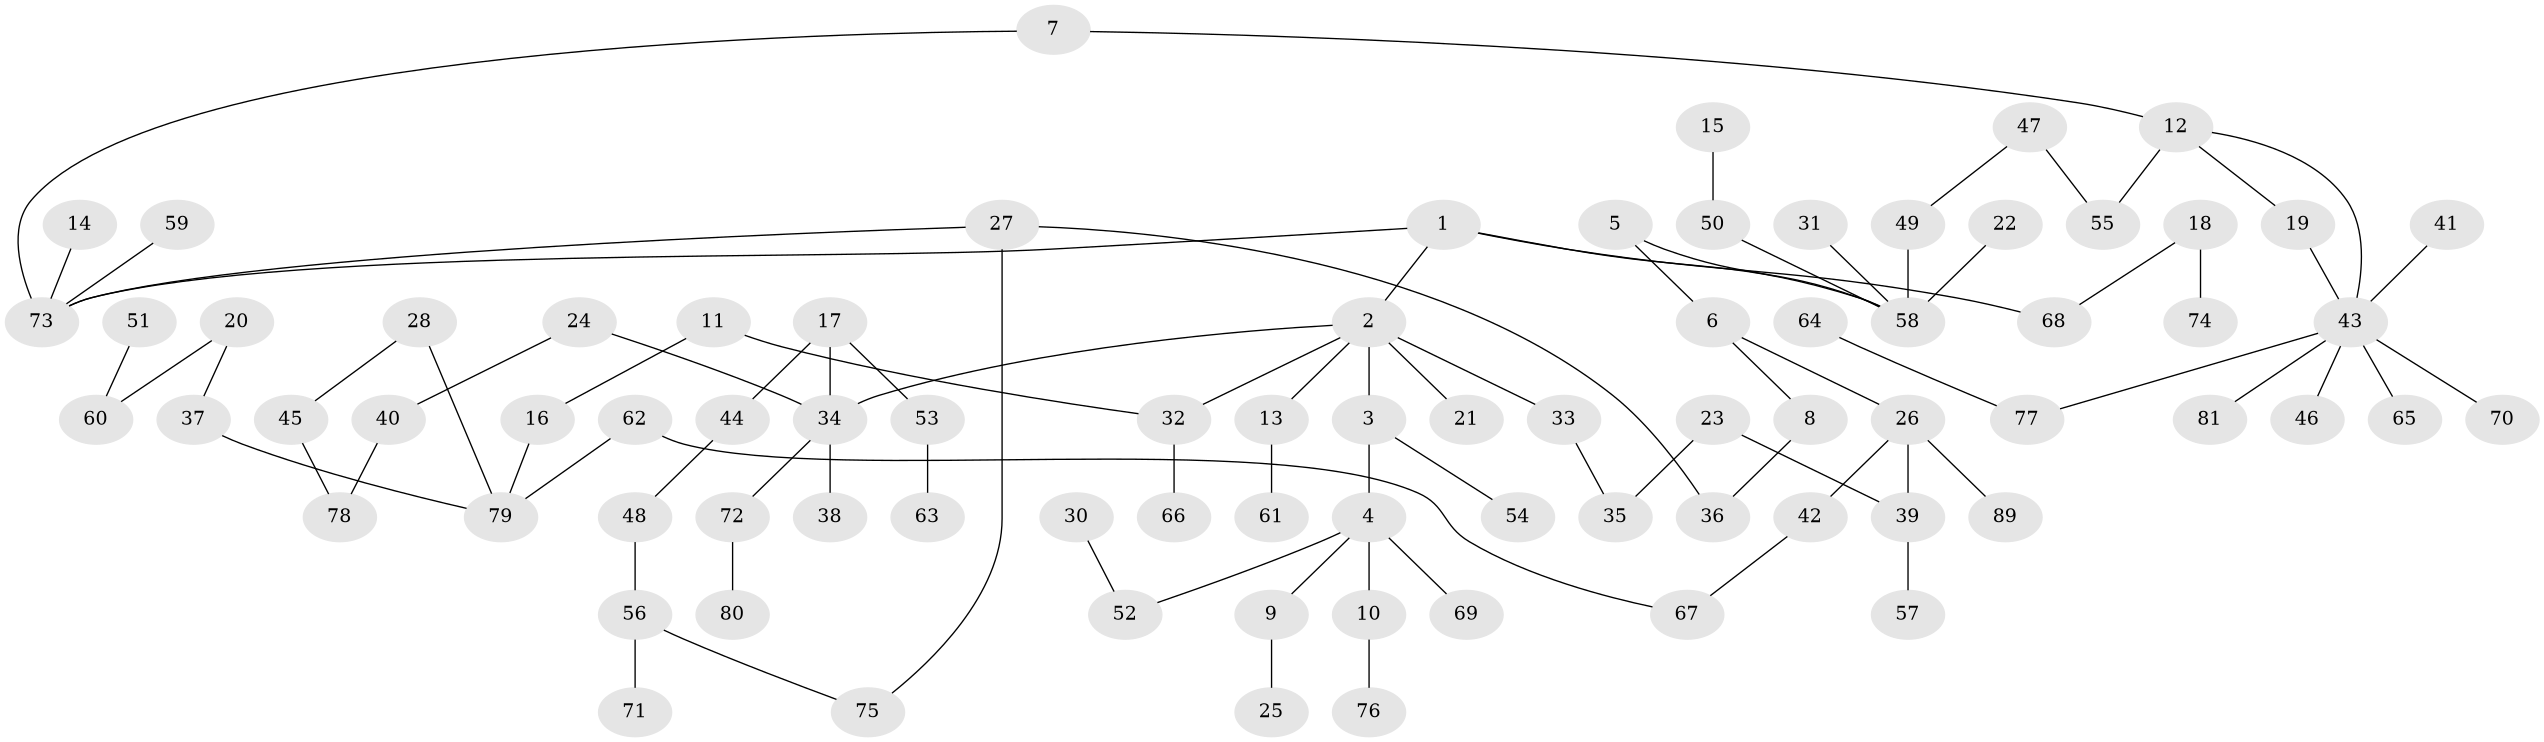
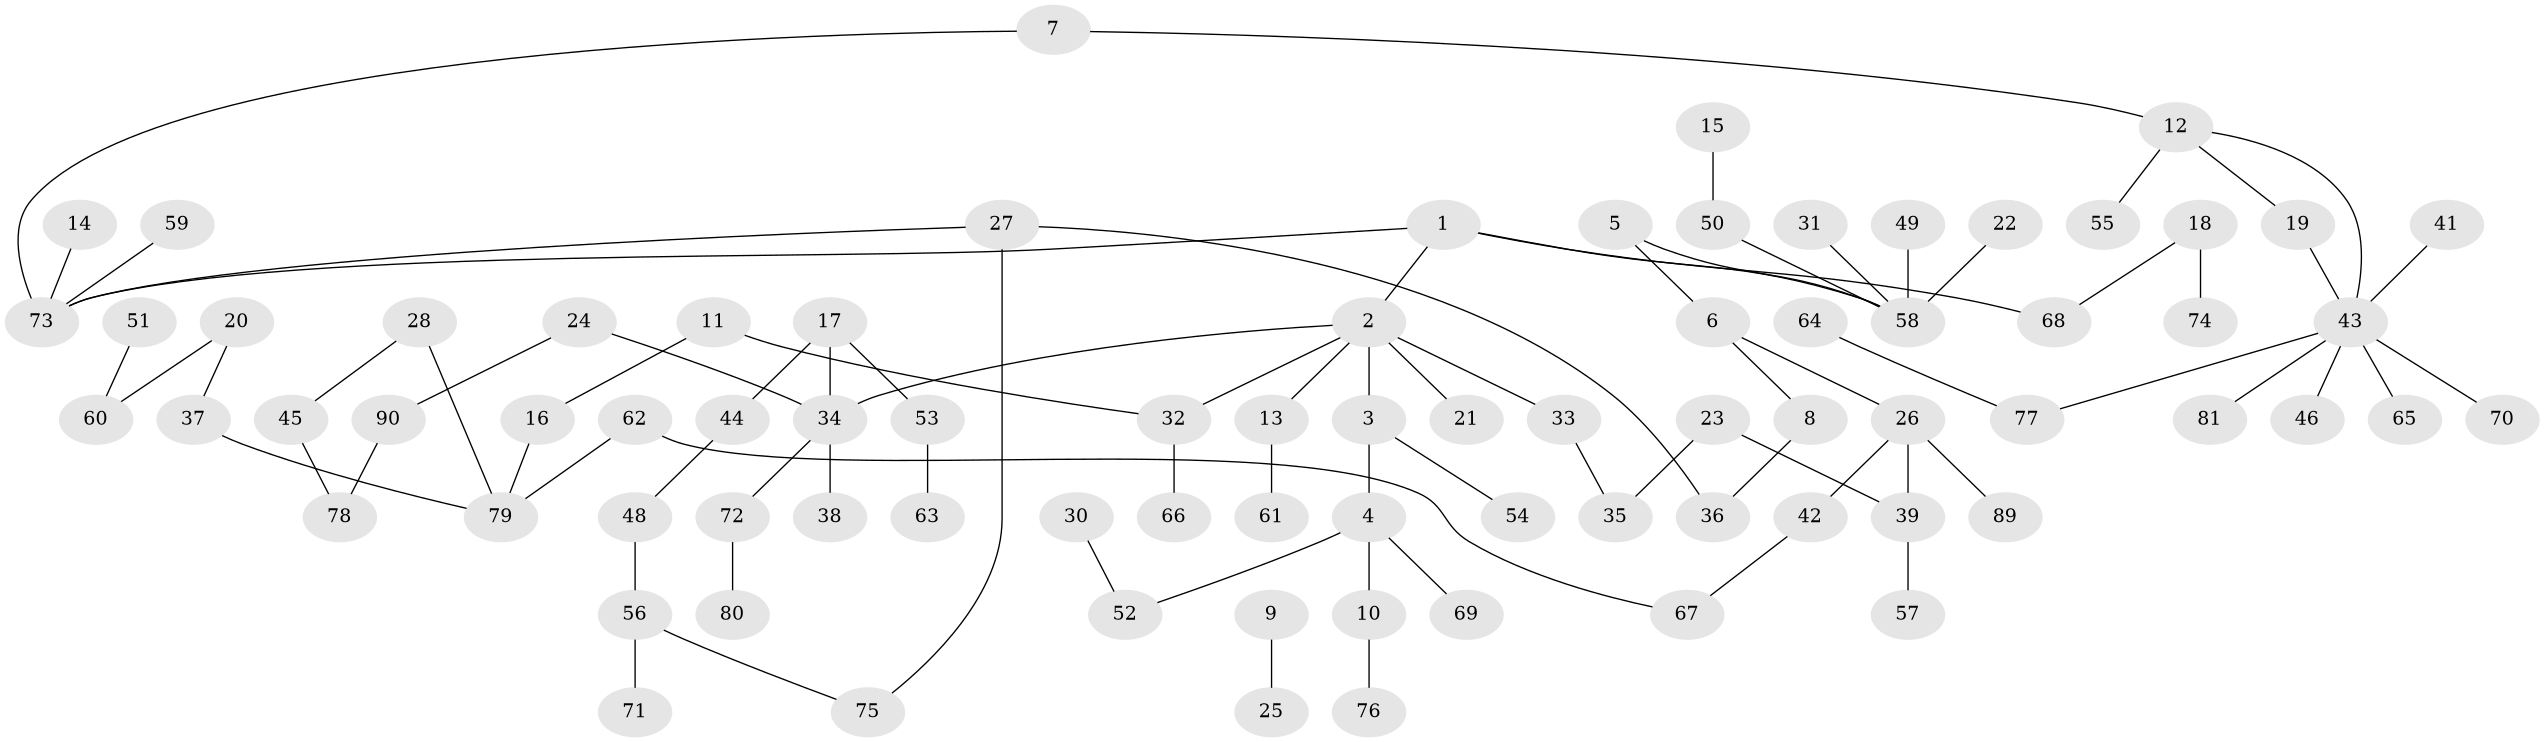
node "47": removed
node "40": label "40" -> "90"
edge "4" -- "9": removed
